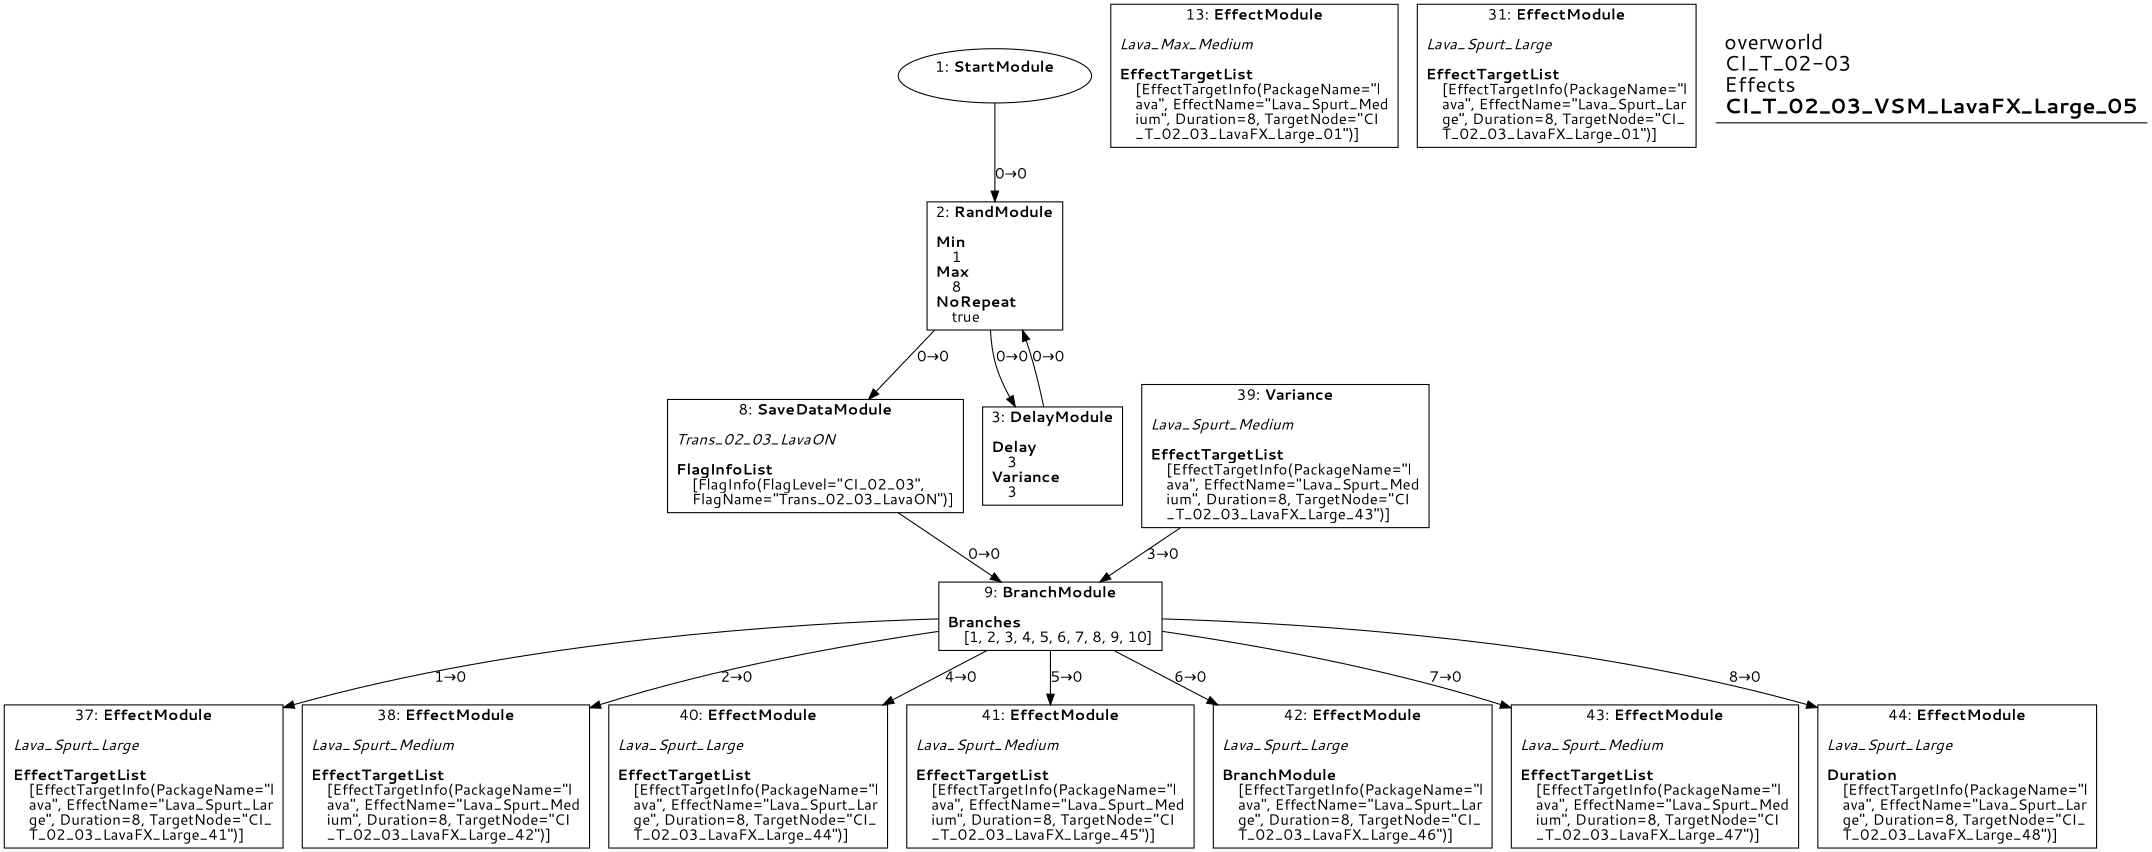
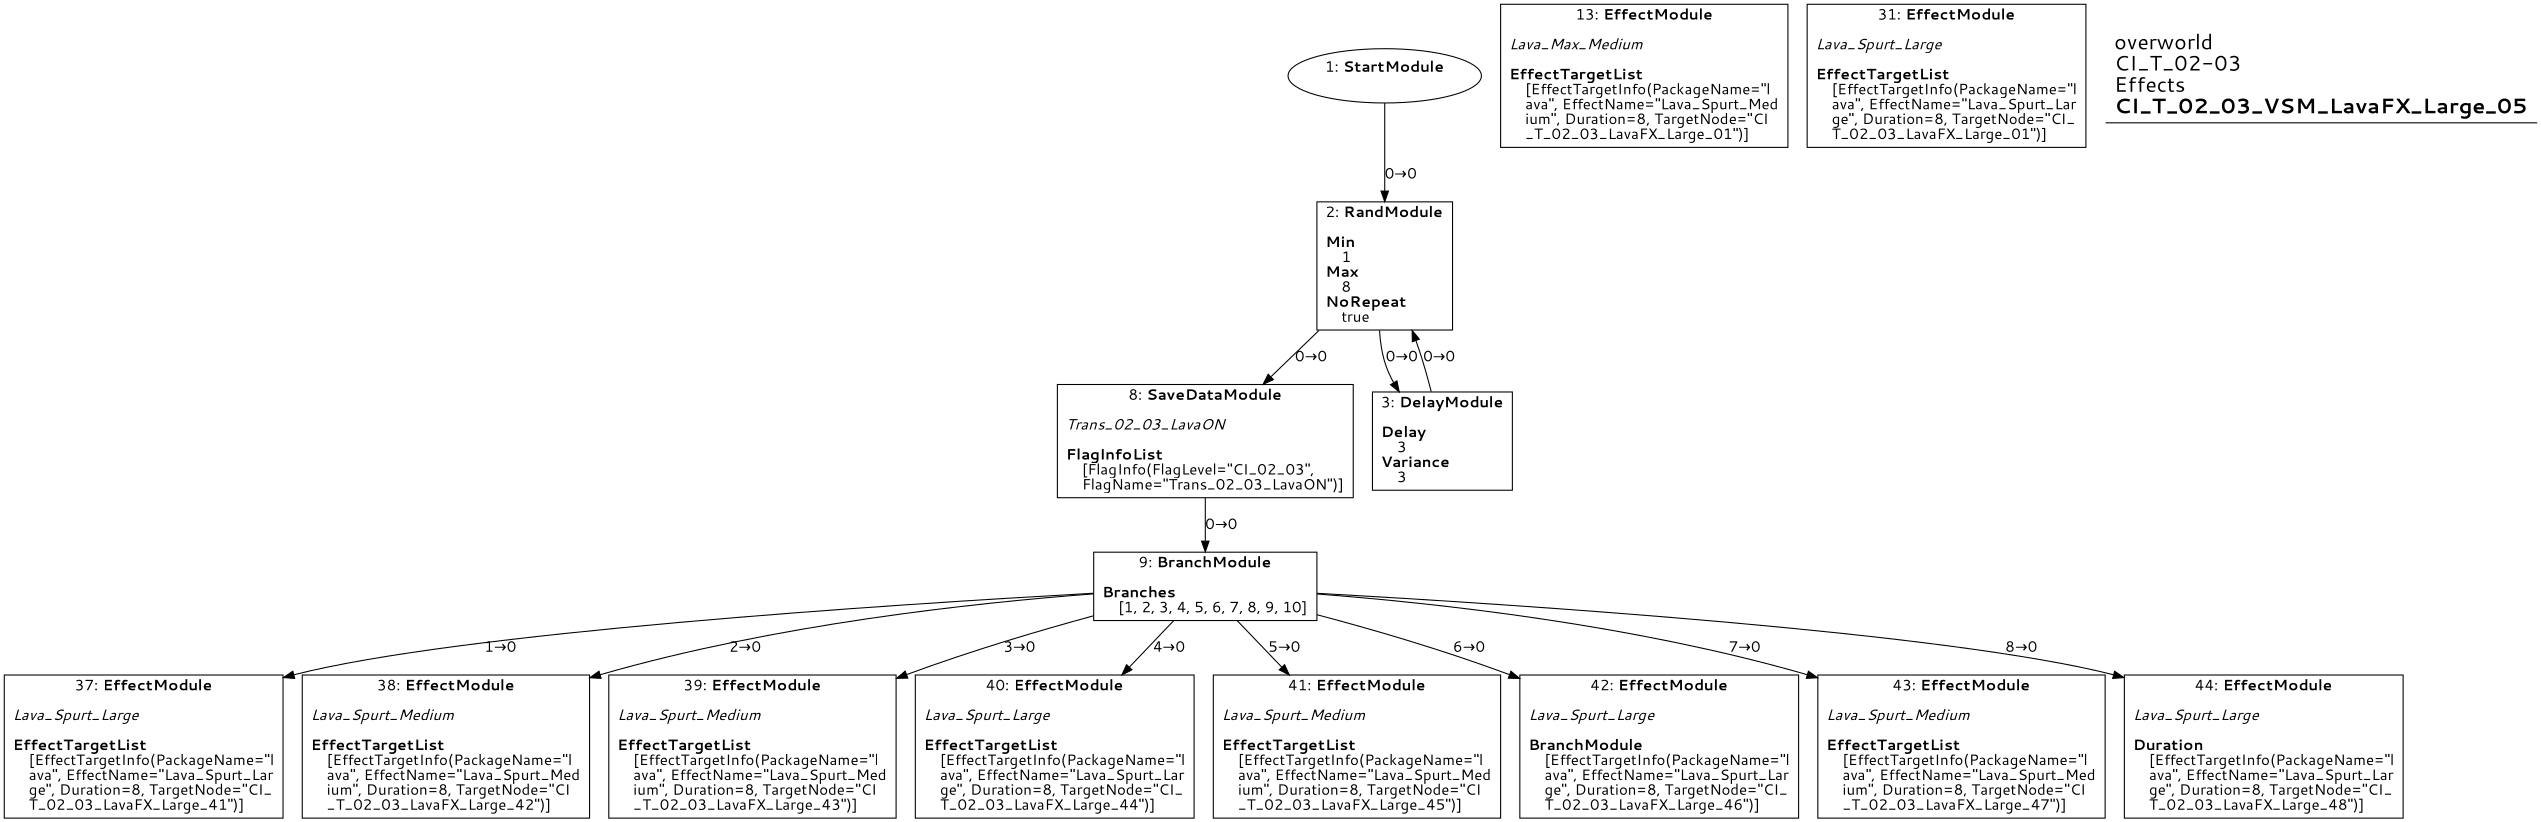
node "39:": text "Variance" -> "EffectModule"
edge "39:" -> "9:": reversed
